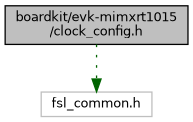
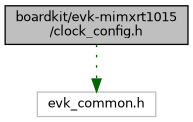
node "fsl_common.h": label "fsl_common.h" -> "evk_common.h"
